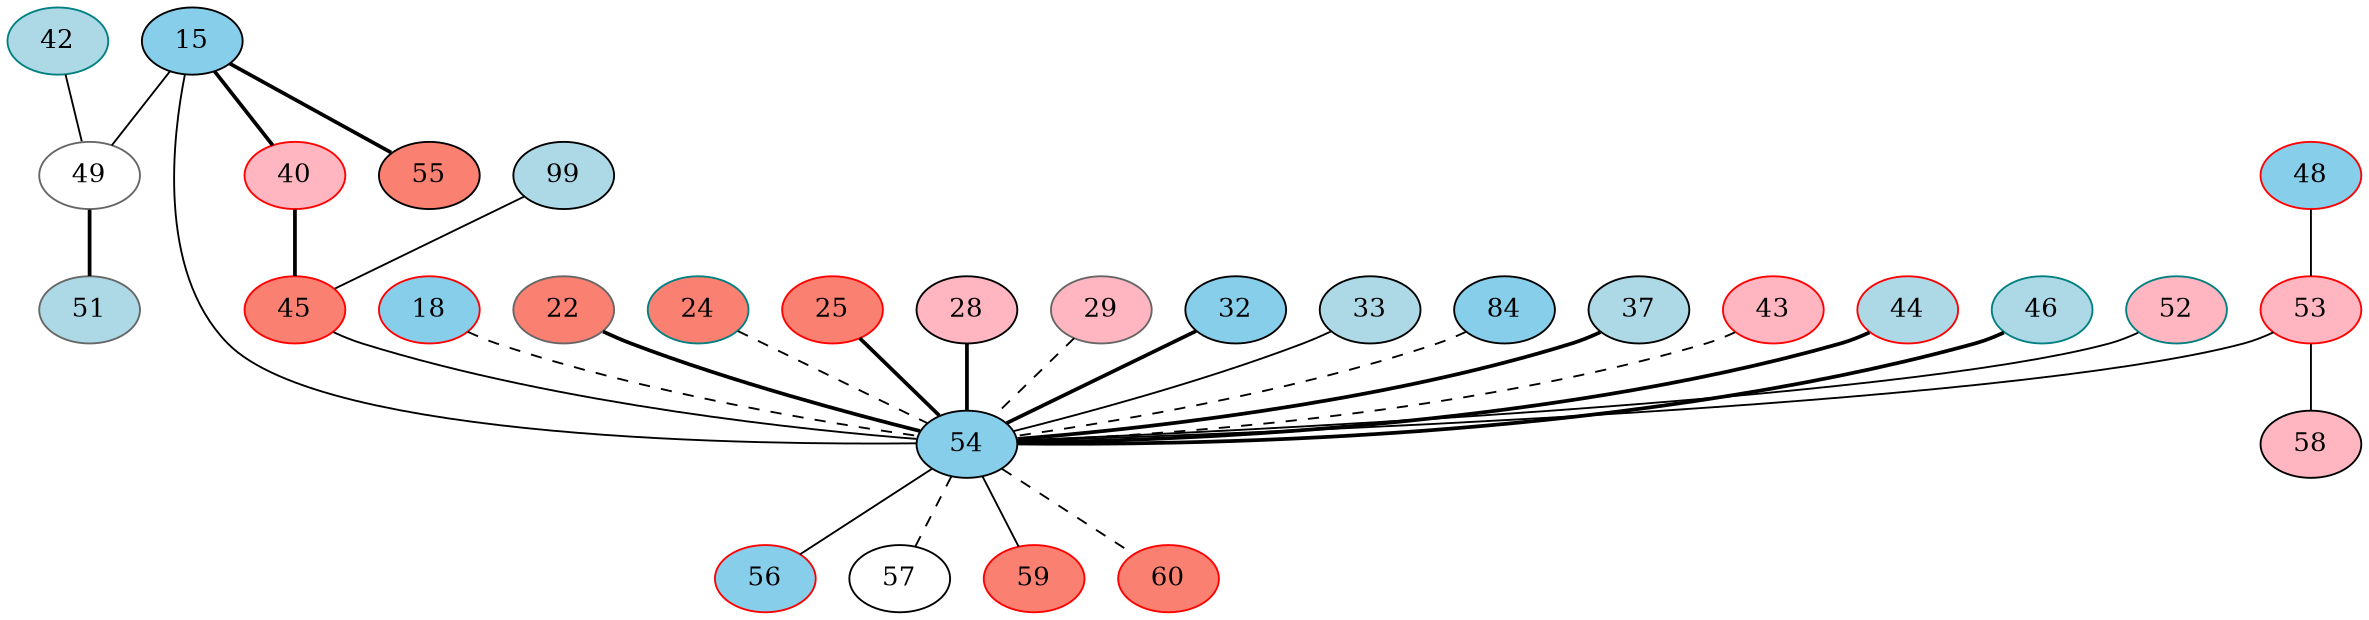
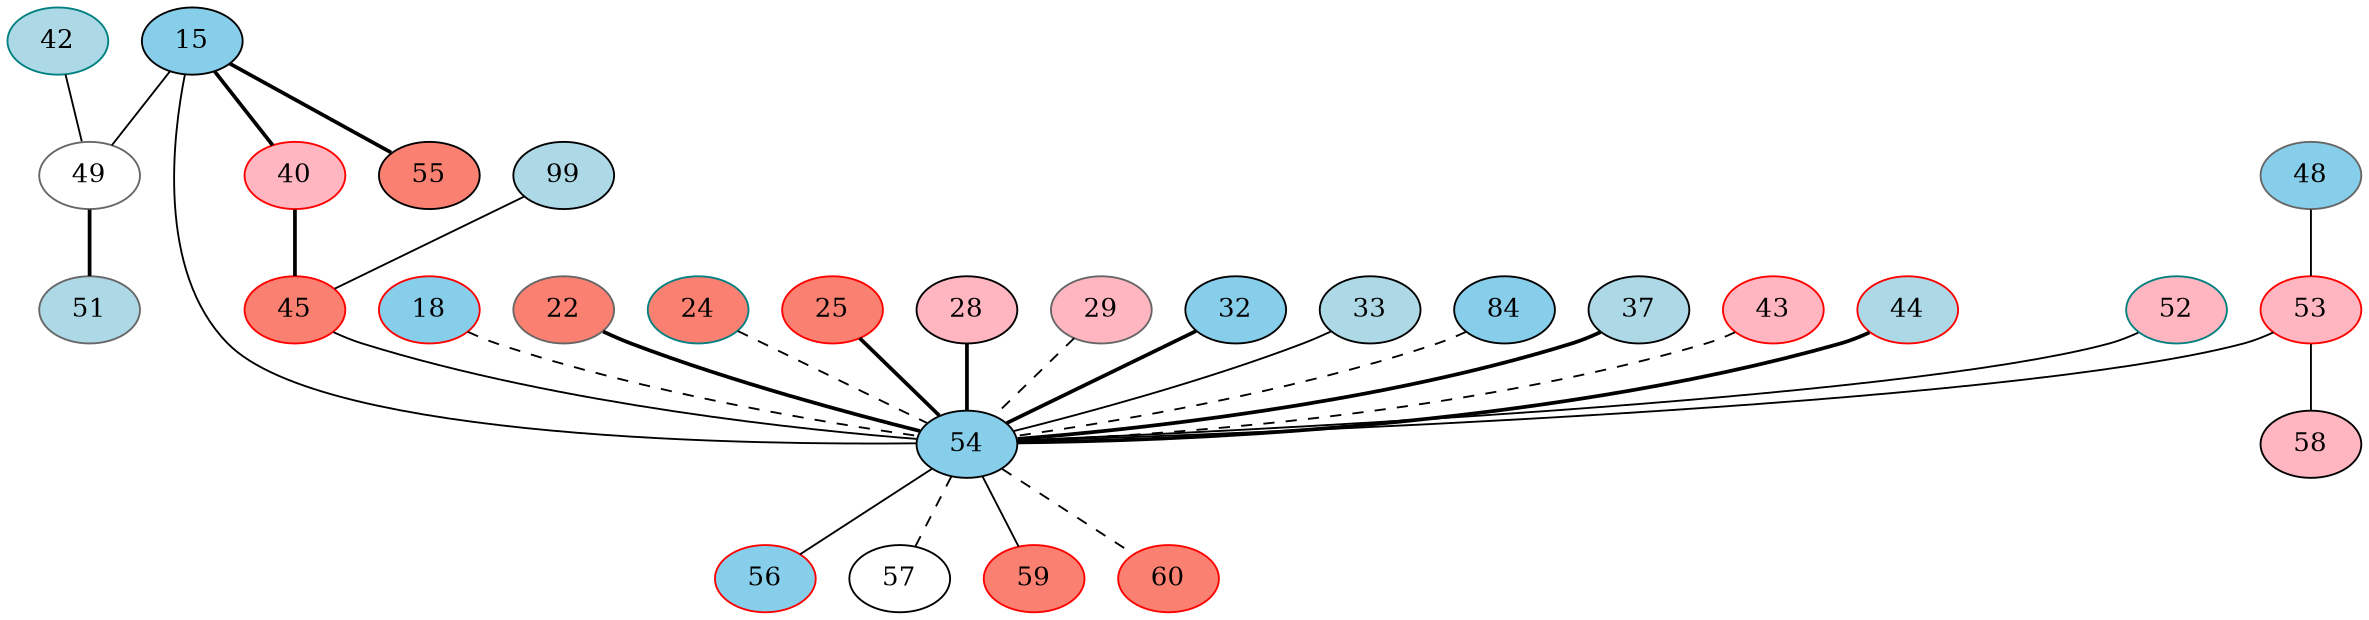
node "48": color red -> gray40
node "46": removed
